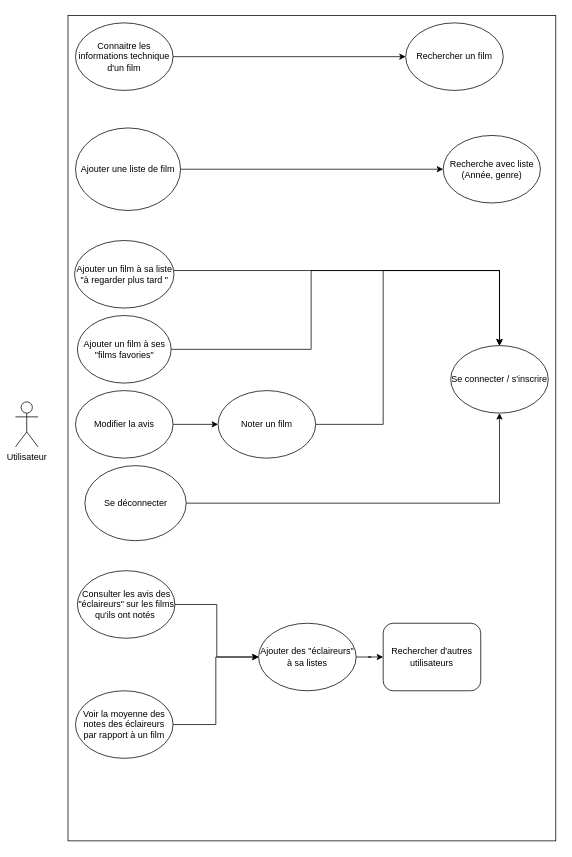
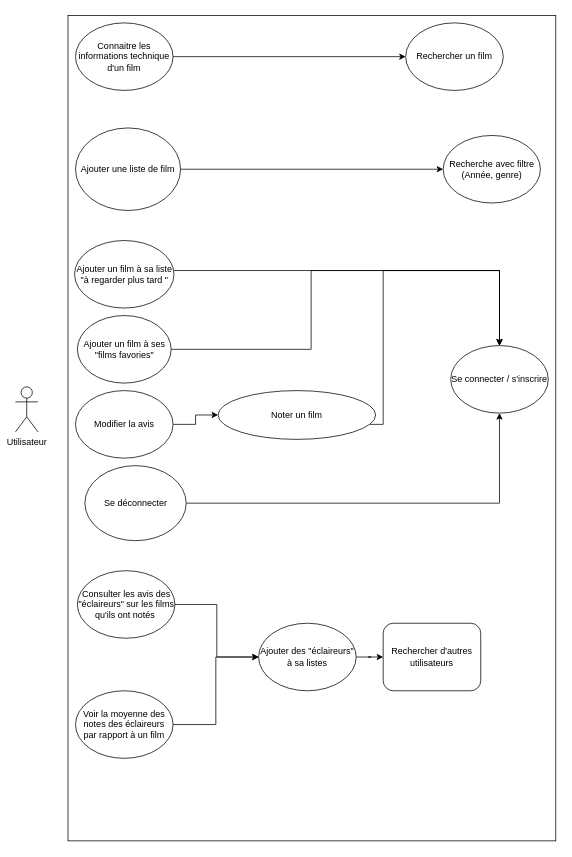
node "Recherche avec liste (Année, genre)": label "Recherche avec liste (Année, genre)" -> "Recherche avec filtre (Année, genre)"
node "Utilisateur": moved (27, 424) -> (27, 409)
node "Noter un film": size 98x68 -> 158x49
